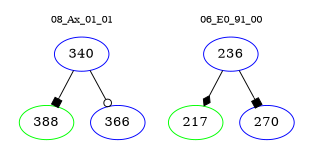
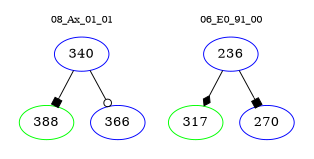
node "217": label "217" -> "317"
